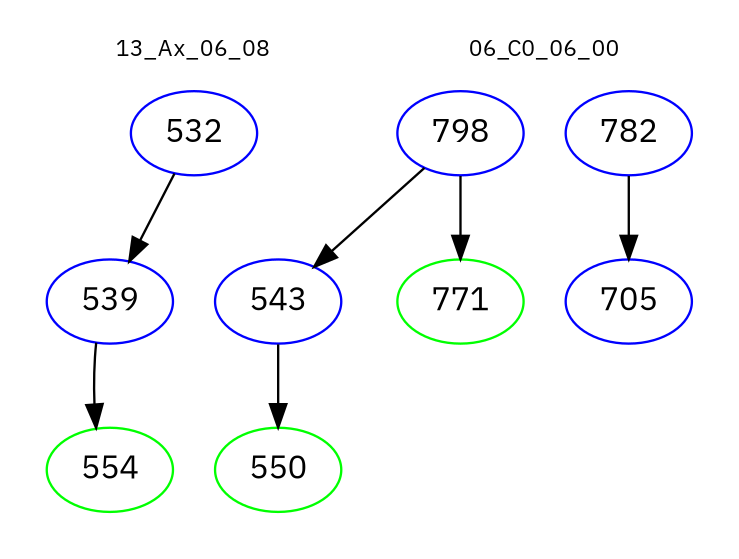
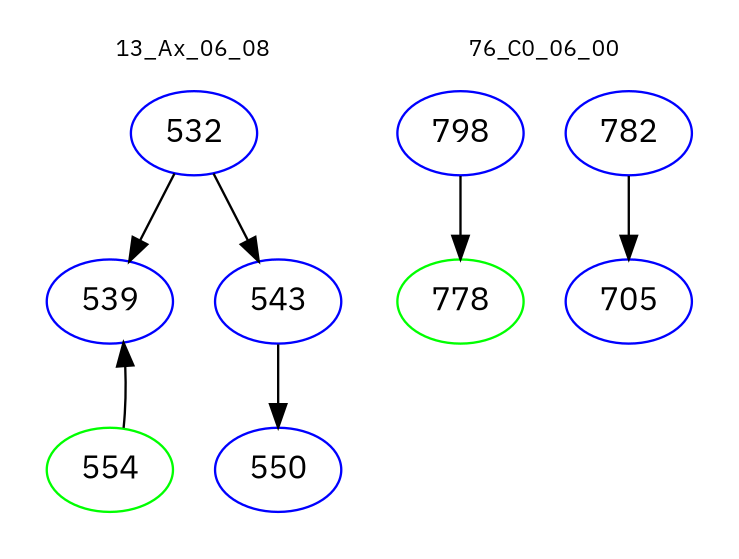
cluster "06_C0_06_00": label "06_C0_06_00" -> "76_C0_06_00"
edge "798" -> "543": now "532" -> "543"
node "771": label "771" -> "778"
edge "539" -> "554": reversed
node "550": color green -> blue
